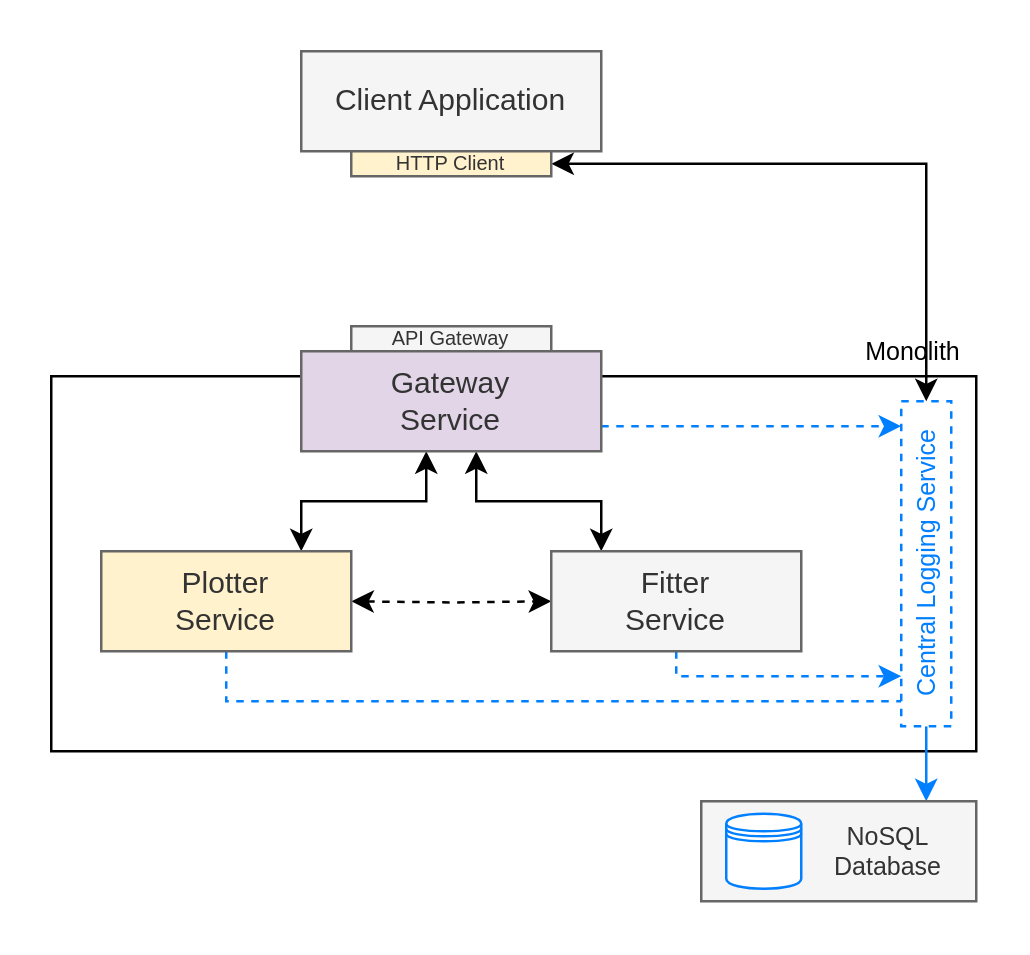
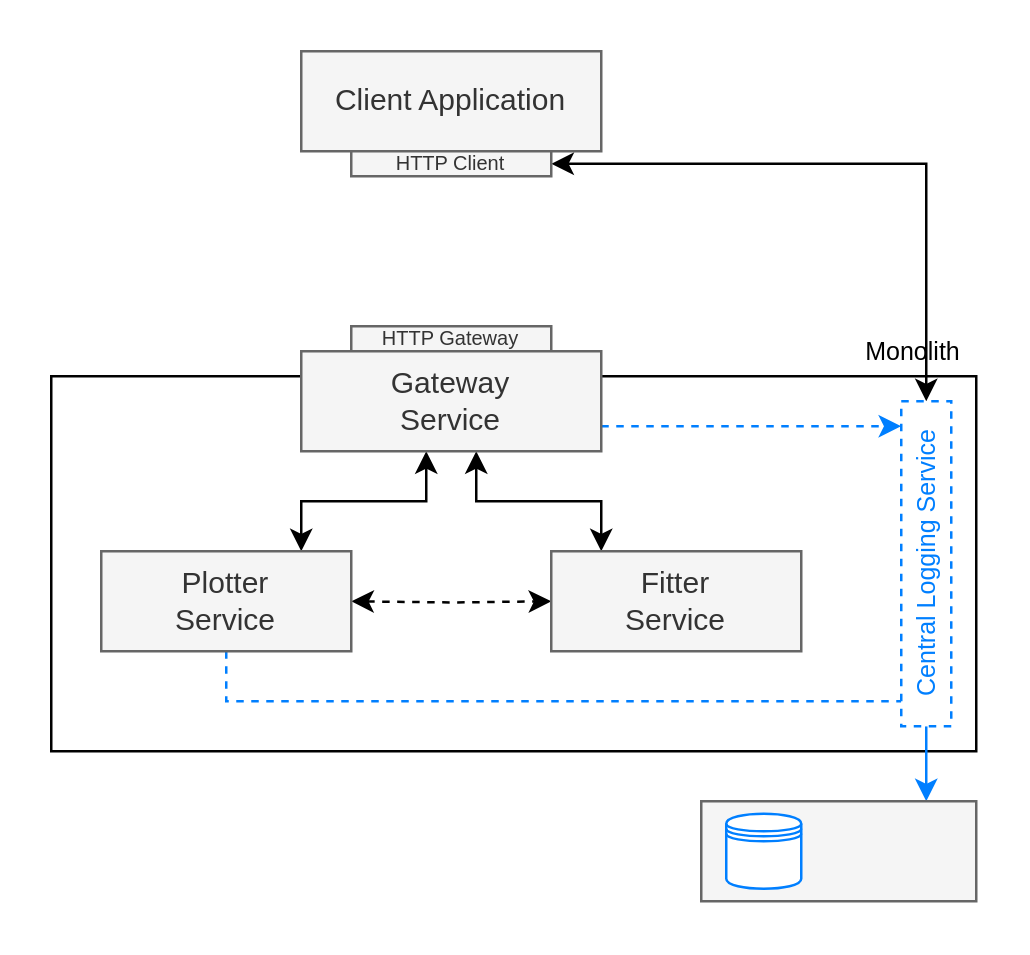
node "HTTP Client": fillcolor #fff2cc -> #f5f5f5
node "API Gateway": label "API Gateway" -> "HTTP Gateway"
node "Gateway Service": fillcolor #e1d5e7 -> #f5f5f5
node "Plotter Service": fillcolor #fff2cc -> #f5f5f5
edge "Fitter Service" -> "Central Logging Service": removed
node "NoSQL Database": removed
